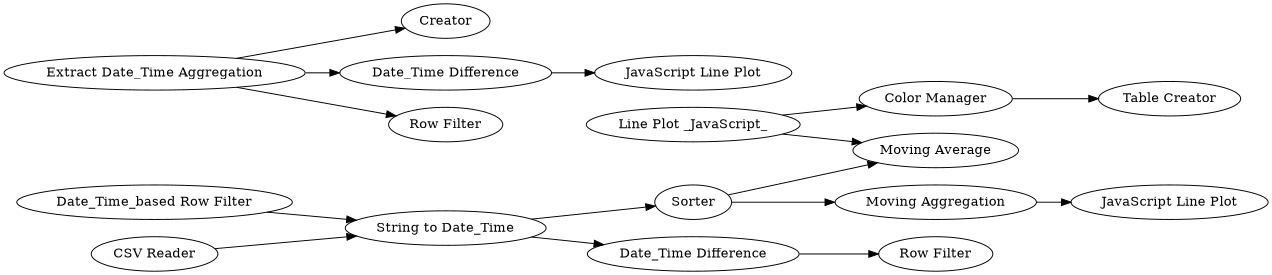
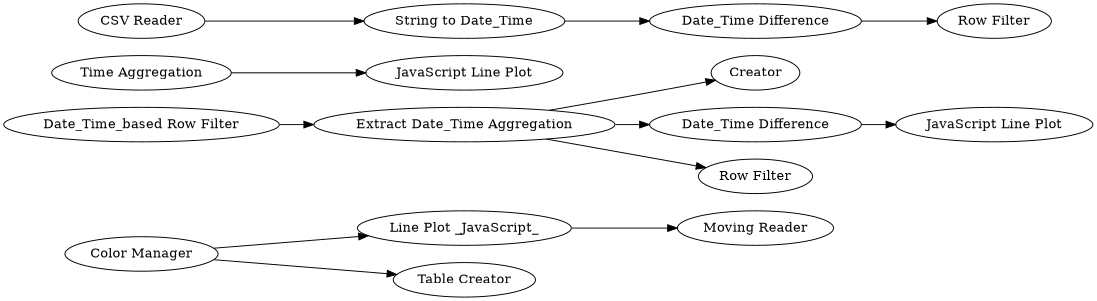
edge "Line Plot _JavaScript_" -> "Color Manager": reversed
node "Moving Average": label "Moving Average" -> "Moving Reader"
node "Sorter": removed
node "Moving Aggregation": label "Moving Aggregation" -> "Time Aggregation"
edge "Date_Time_based Row Filter" -> "String to Date_Time": now "Date_Time_based Row Filter" -> "Extract Date_Time Aggregation"
